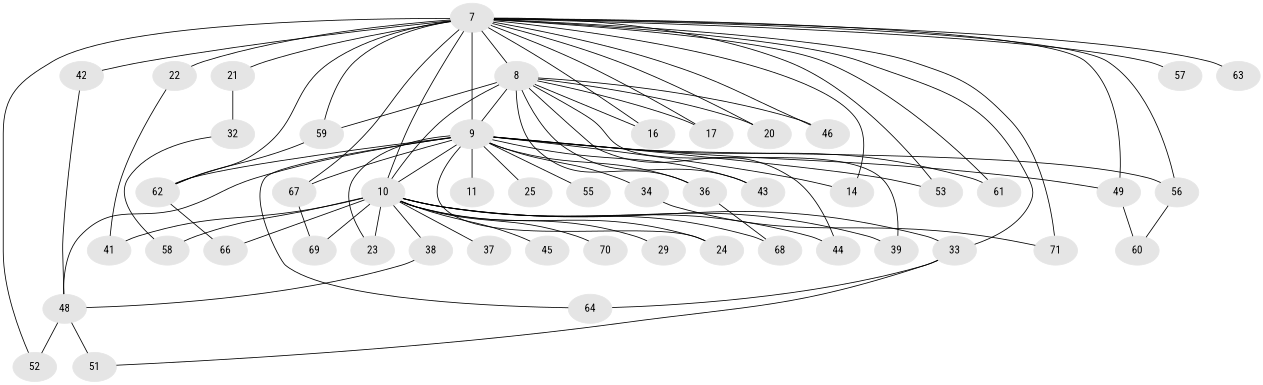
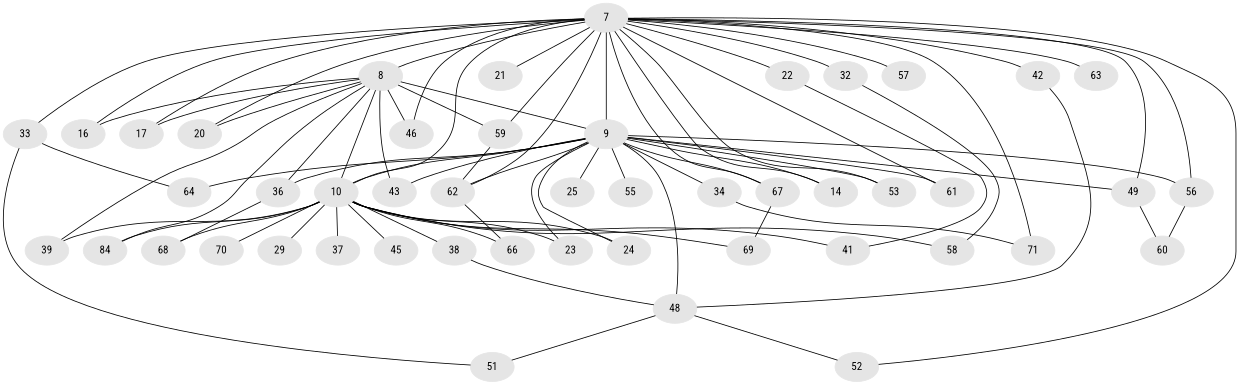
edge "21" -- "32": now "7" -- "32"
node "11": removed
edge "10" -- "33": removed
node "44": label "44" -> "84"
